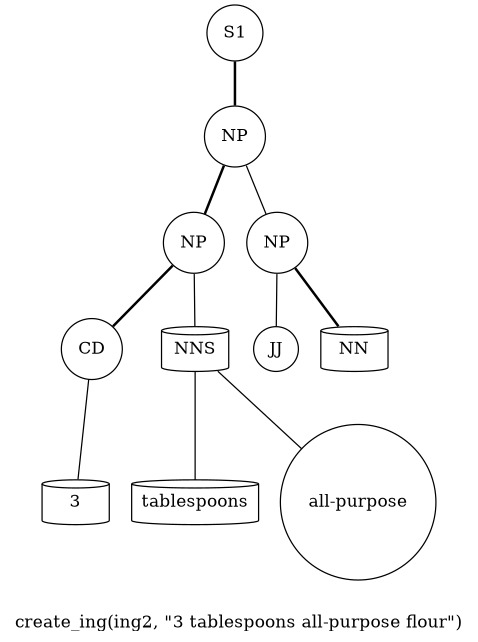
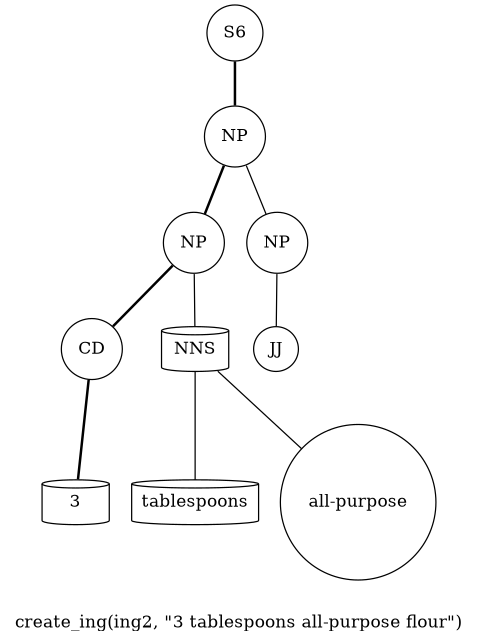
node "S1": label "S1" -> "S6"
node "NN": removed
edge "CD" -- "3": style solid -> bold
